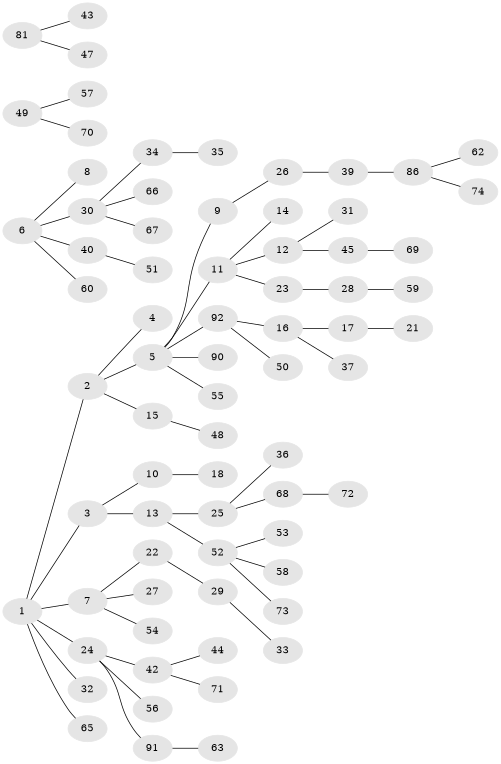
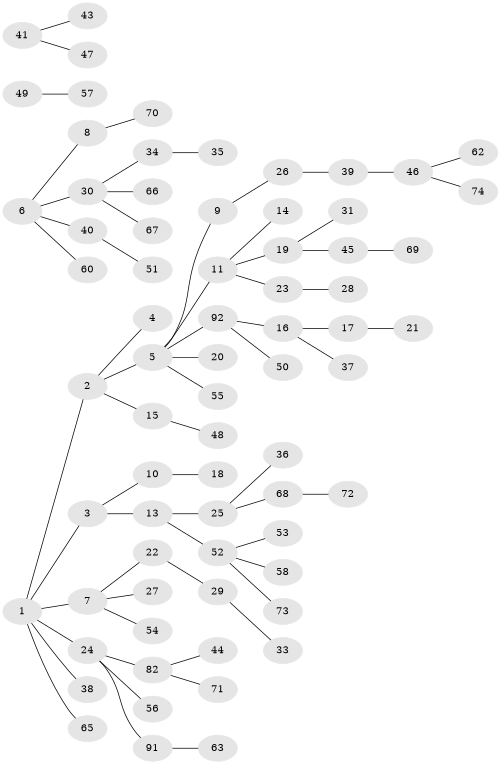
node "81": label "81" -> "41"
edge "49" -- "70": now "8" -- "70"
node "86": label "86" -> "46"
node "12": label "12" -> "19"
node "59": removed
node "90": label "90" -> "20"
node "42": label "42" -> "82"
node "32": label "32" -> "38"
